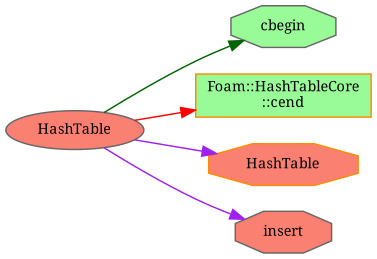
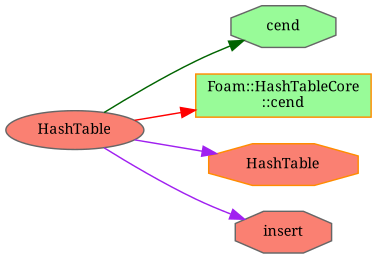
node "cbegin": label "cbegin" -> "cend"
